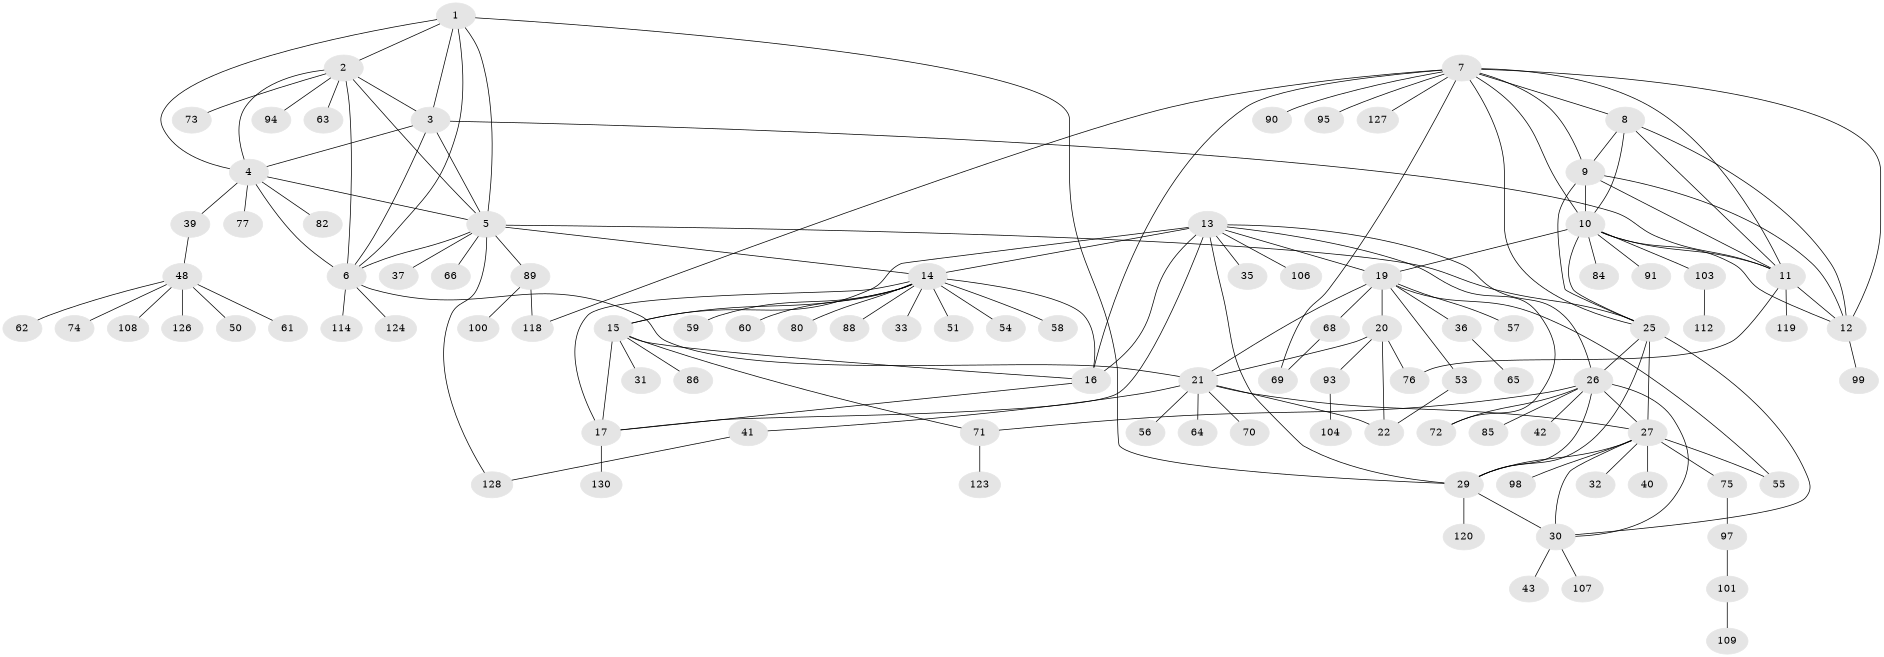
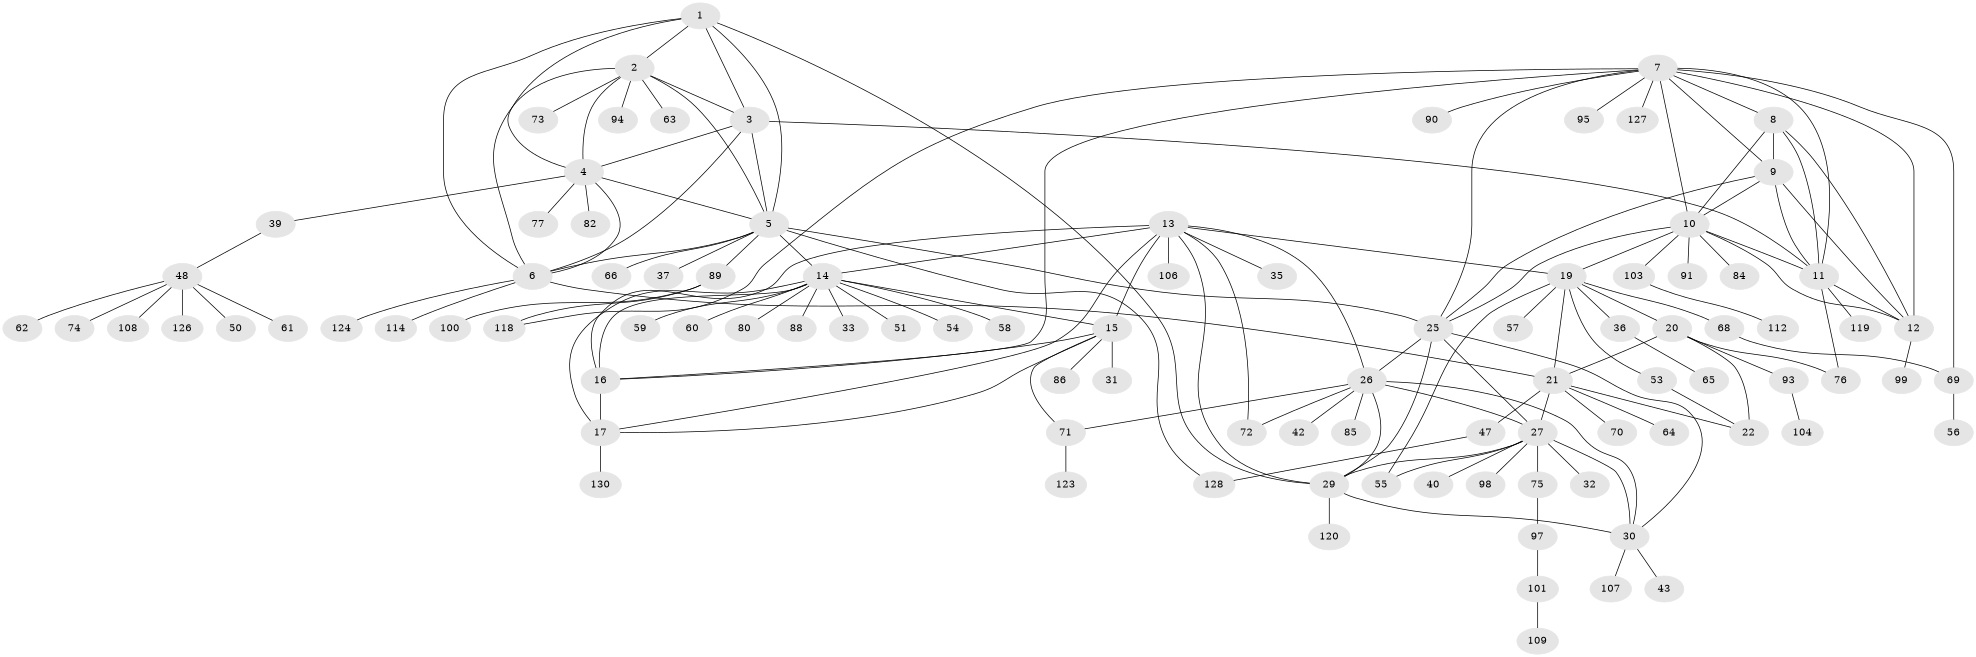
edge "21" -- "56": now "69" -- "56"
node "41": label "41" -> "47"
